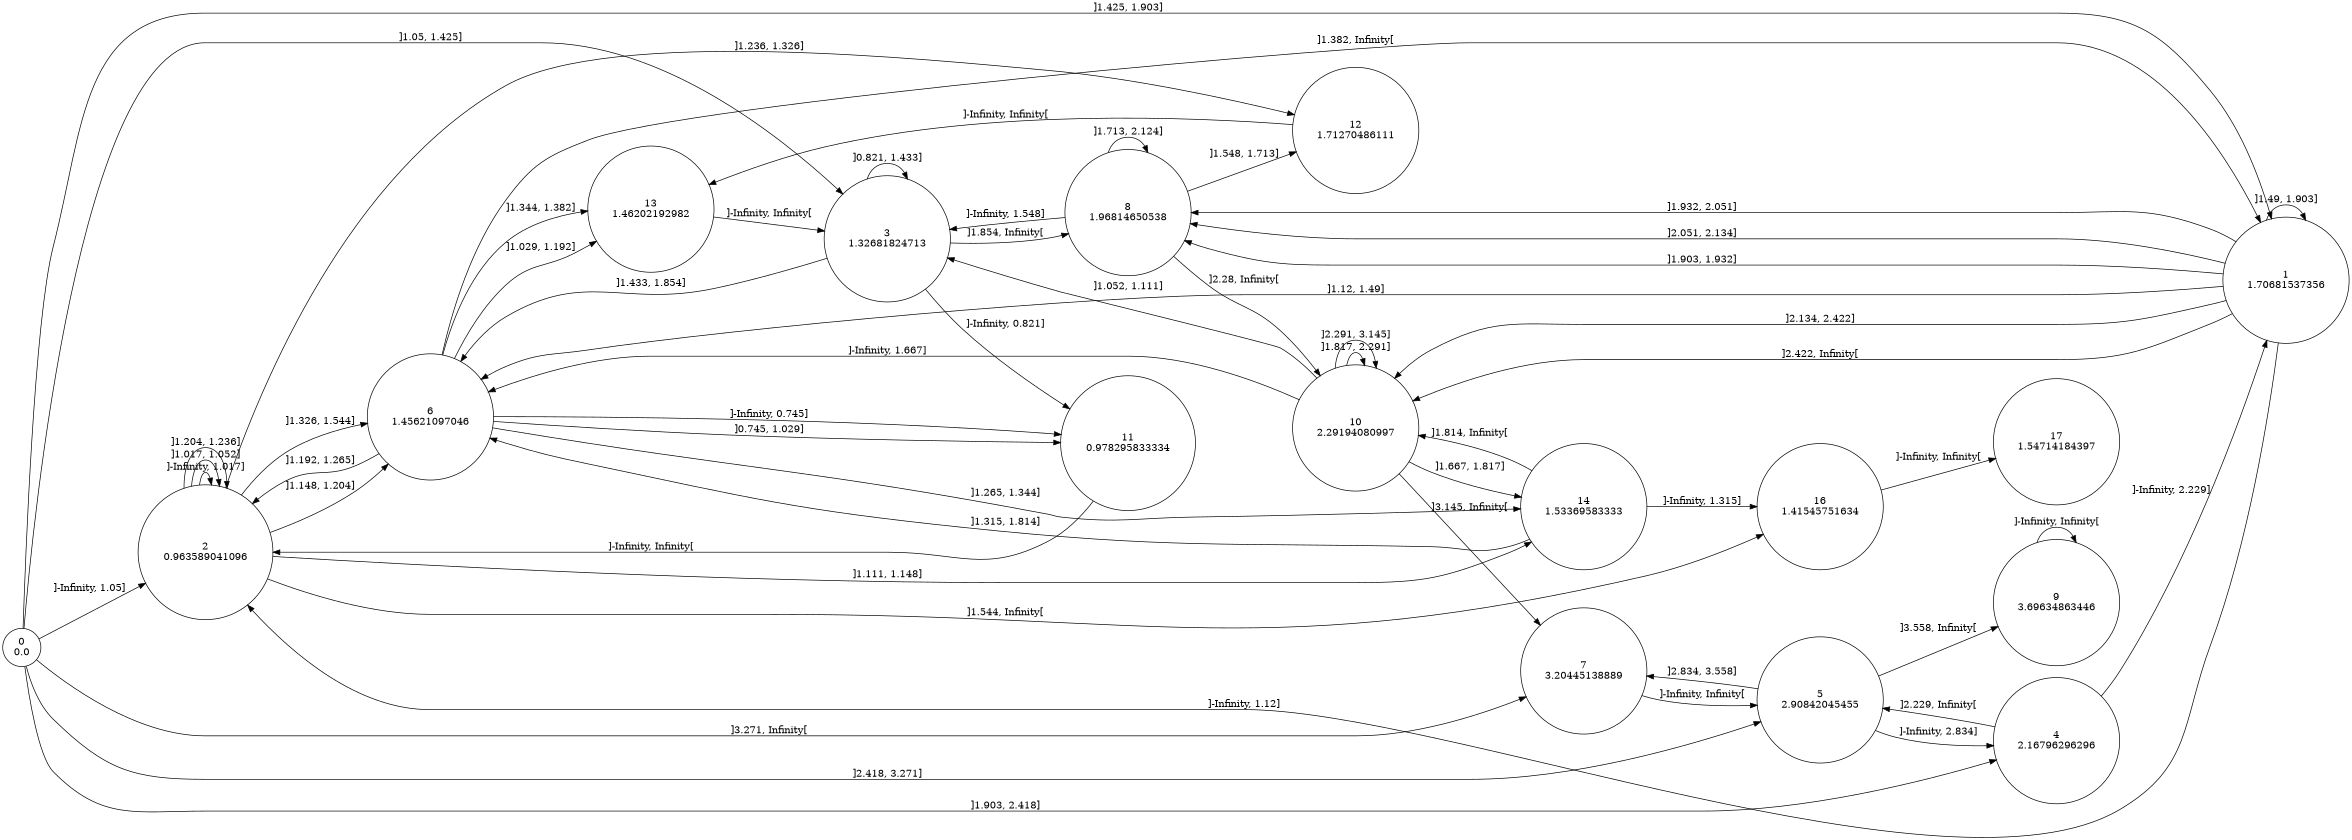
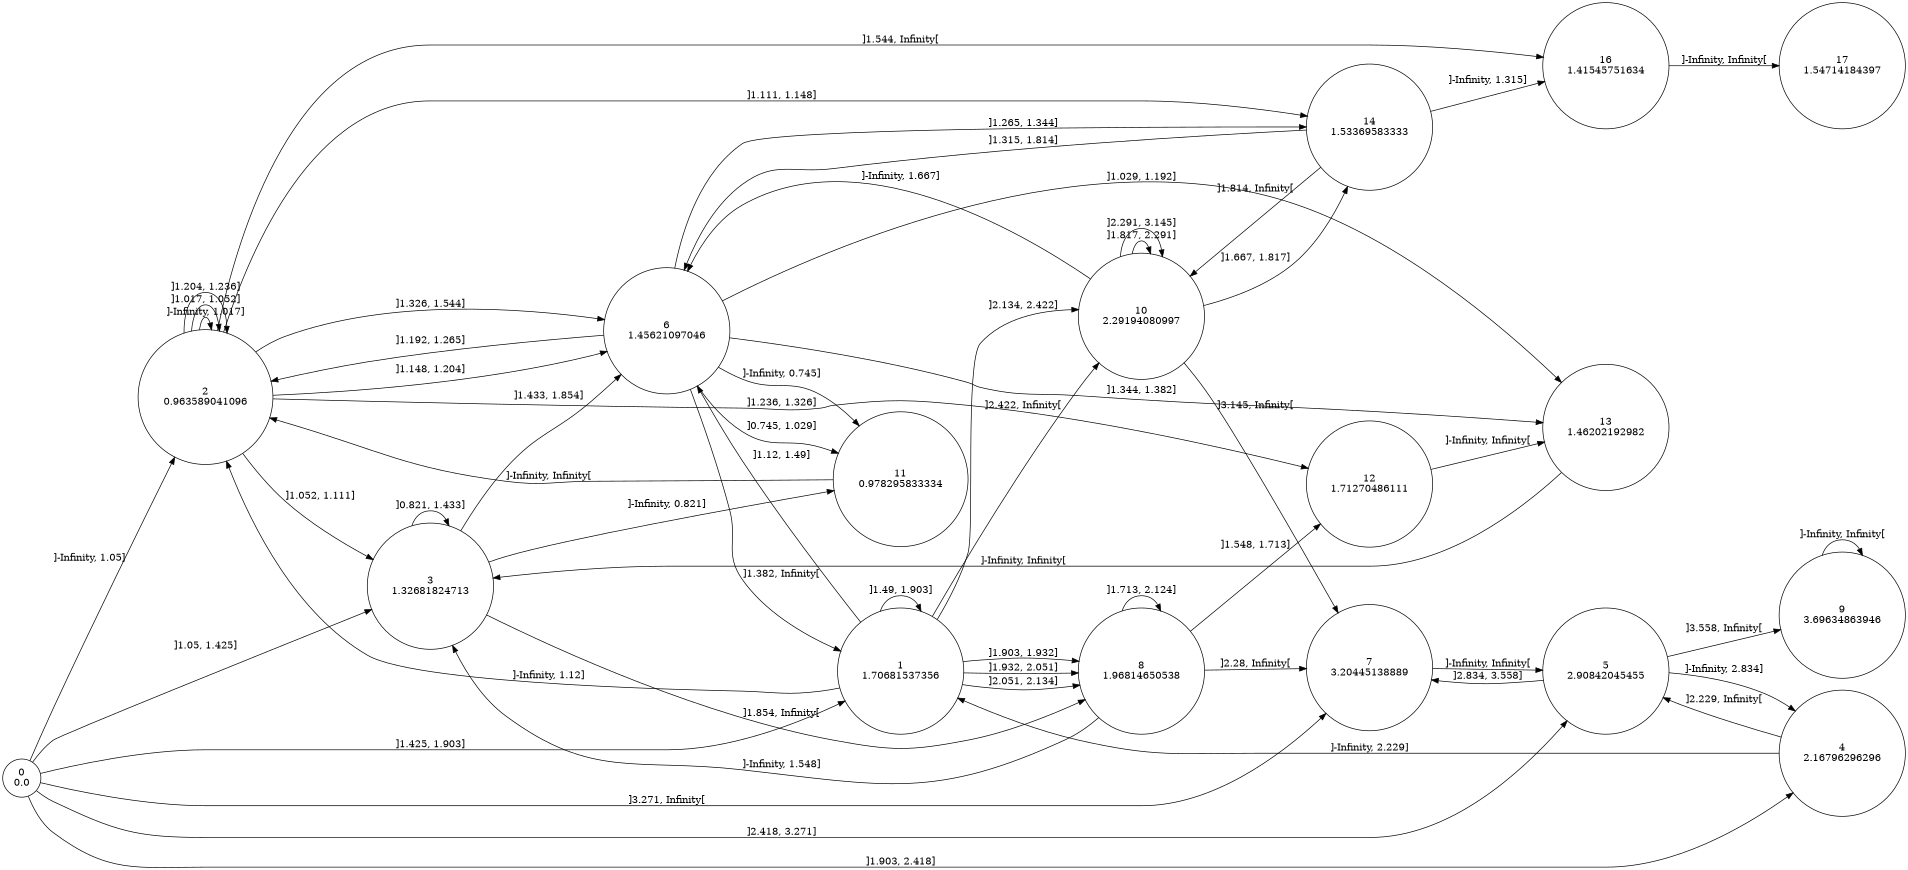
edge "8 1.96814650538" -> "10 2.29194080997": now "8 1.96814650538" -> "7 3.20445138889"
edge "10 2.29194080997" -> "3 1.32681824713": now "2 0.963589041096" -> "3 1.32681824713"
node "9 3.69634863446": label "9 3.69634863446" -> "9 3.69634863946"
